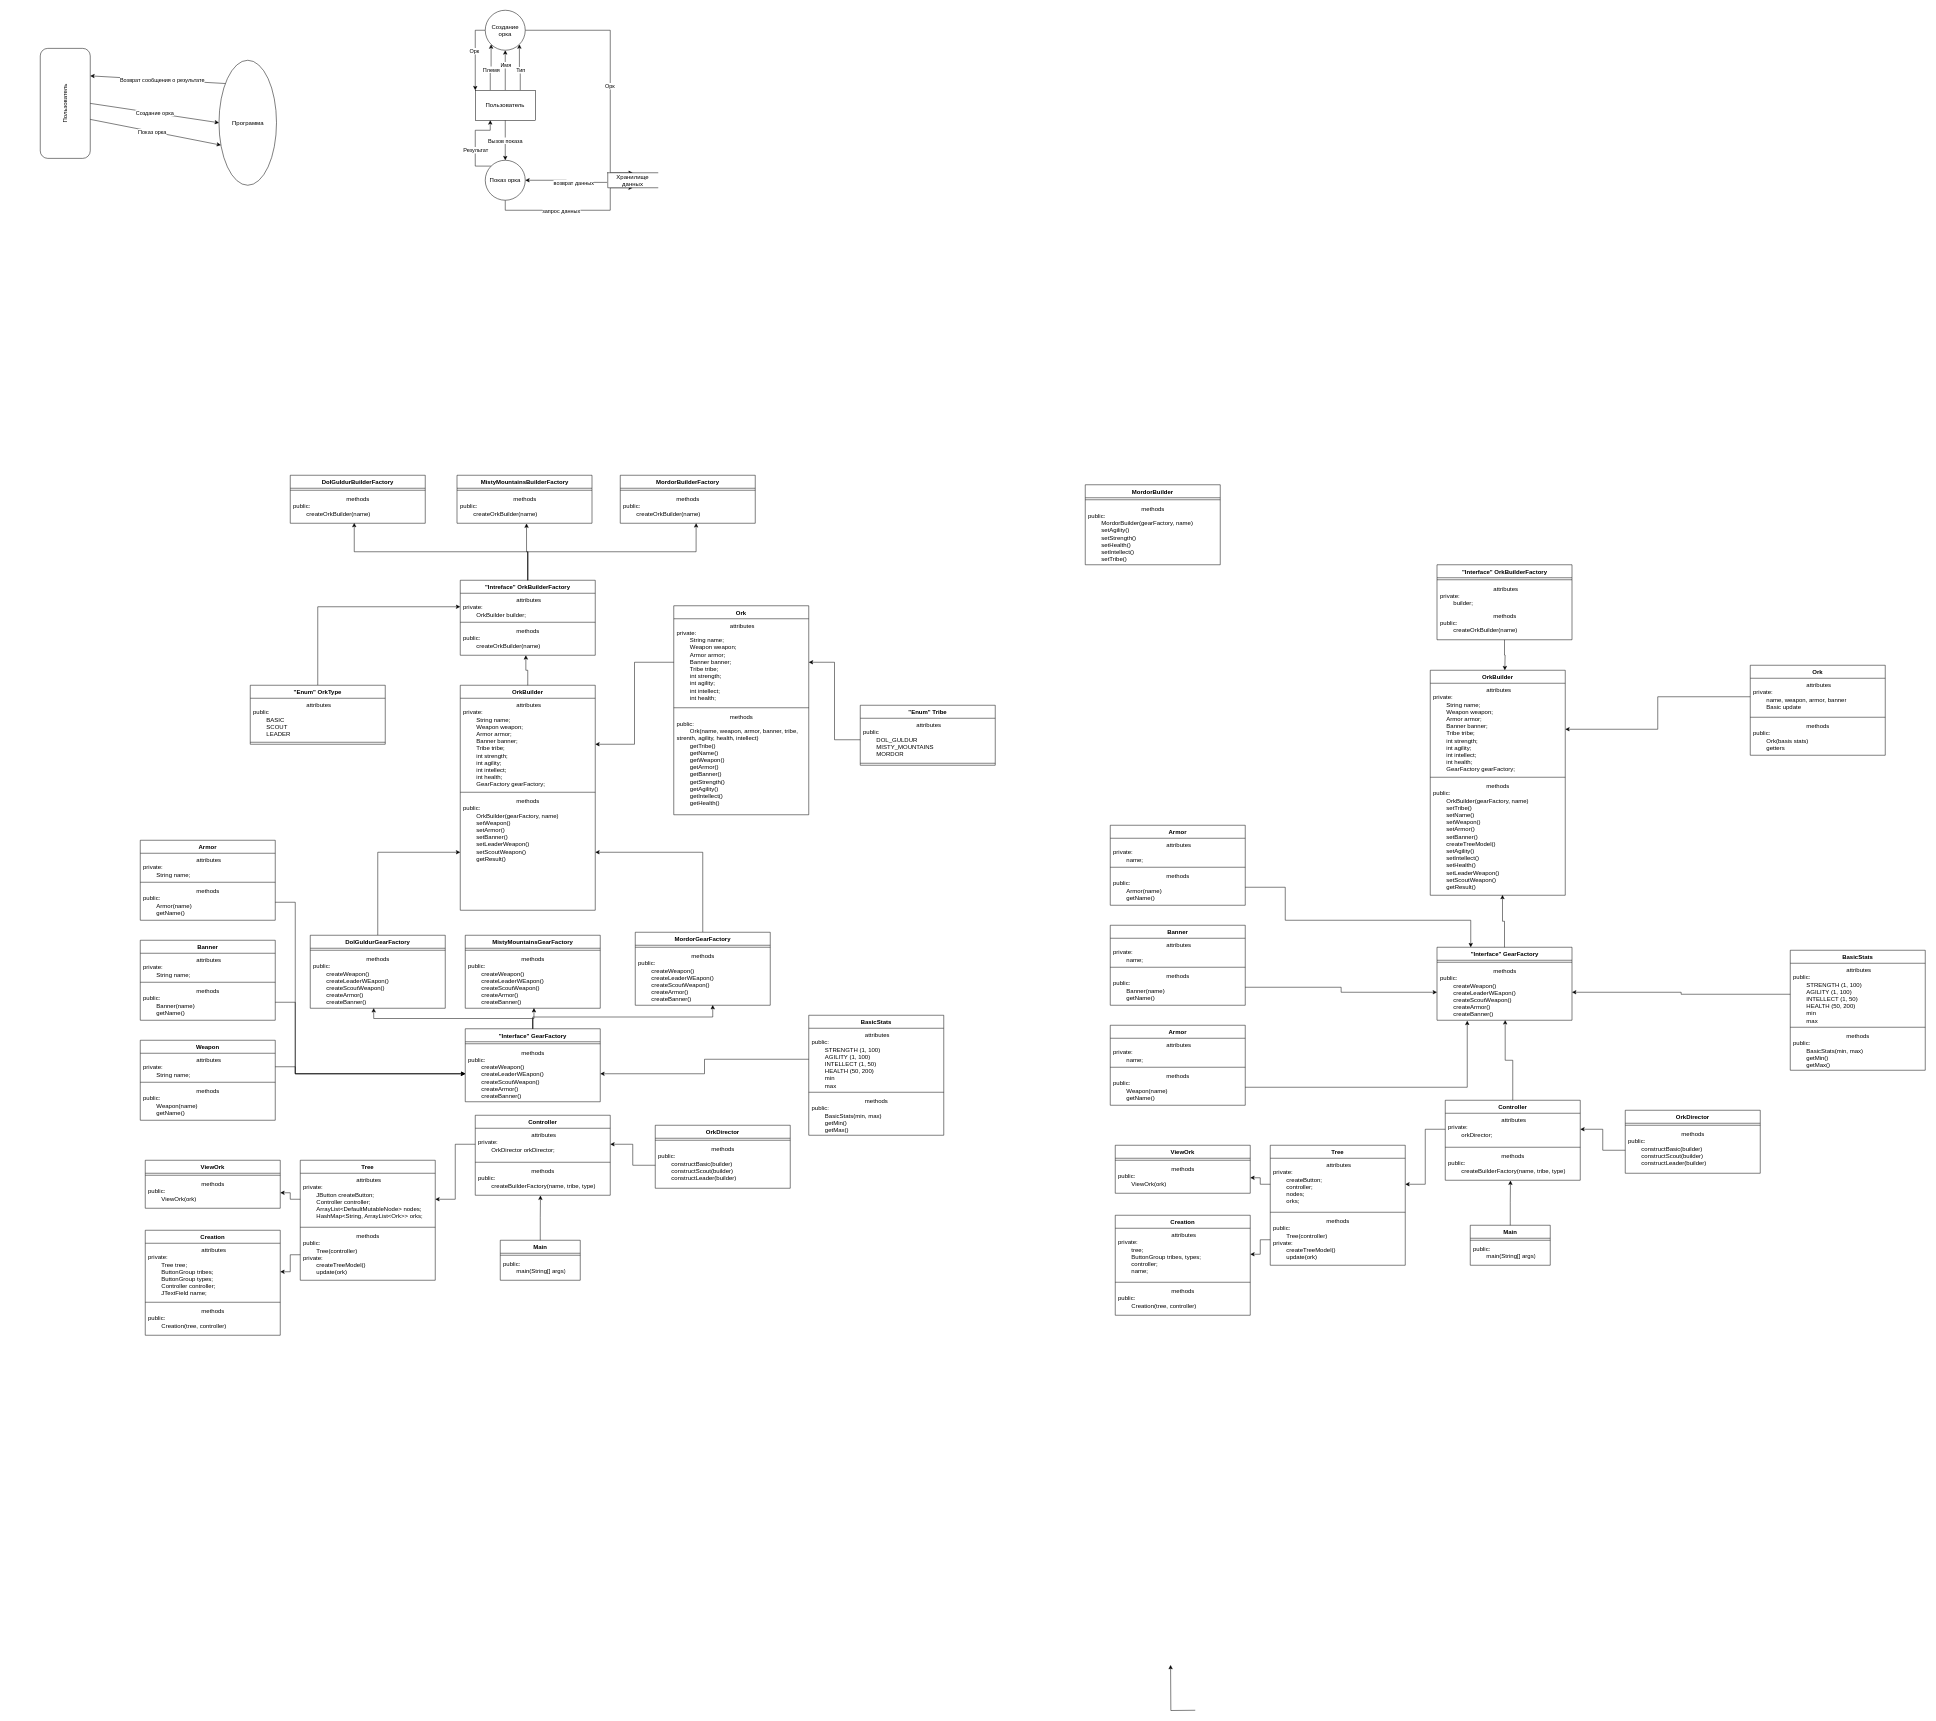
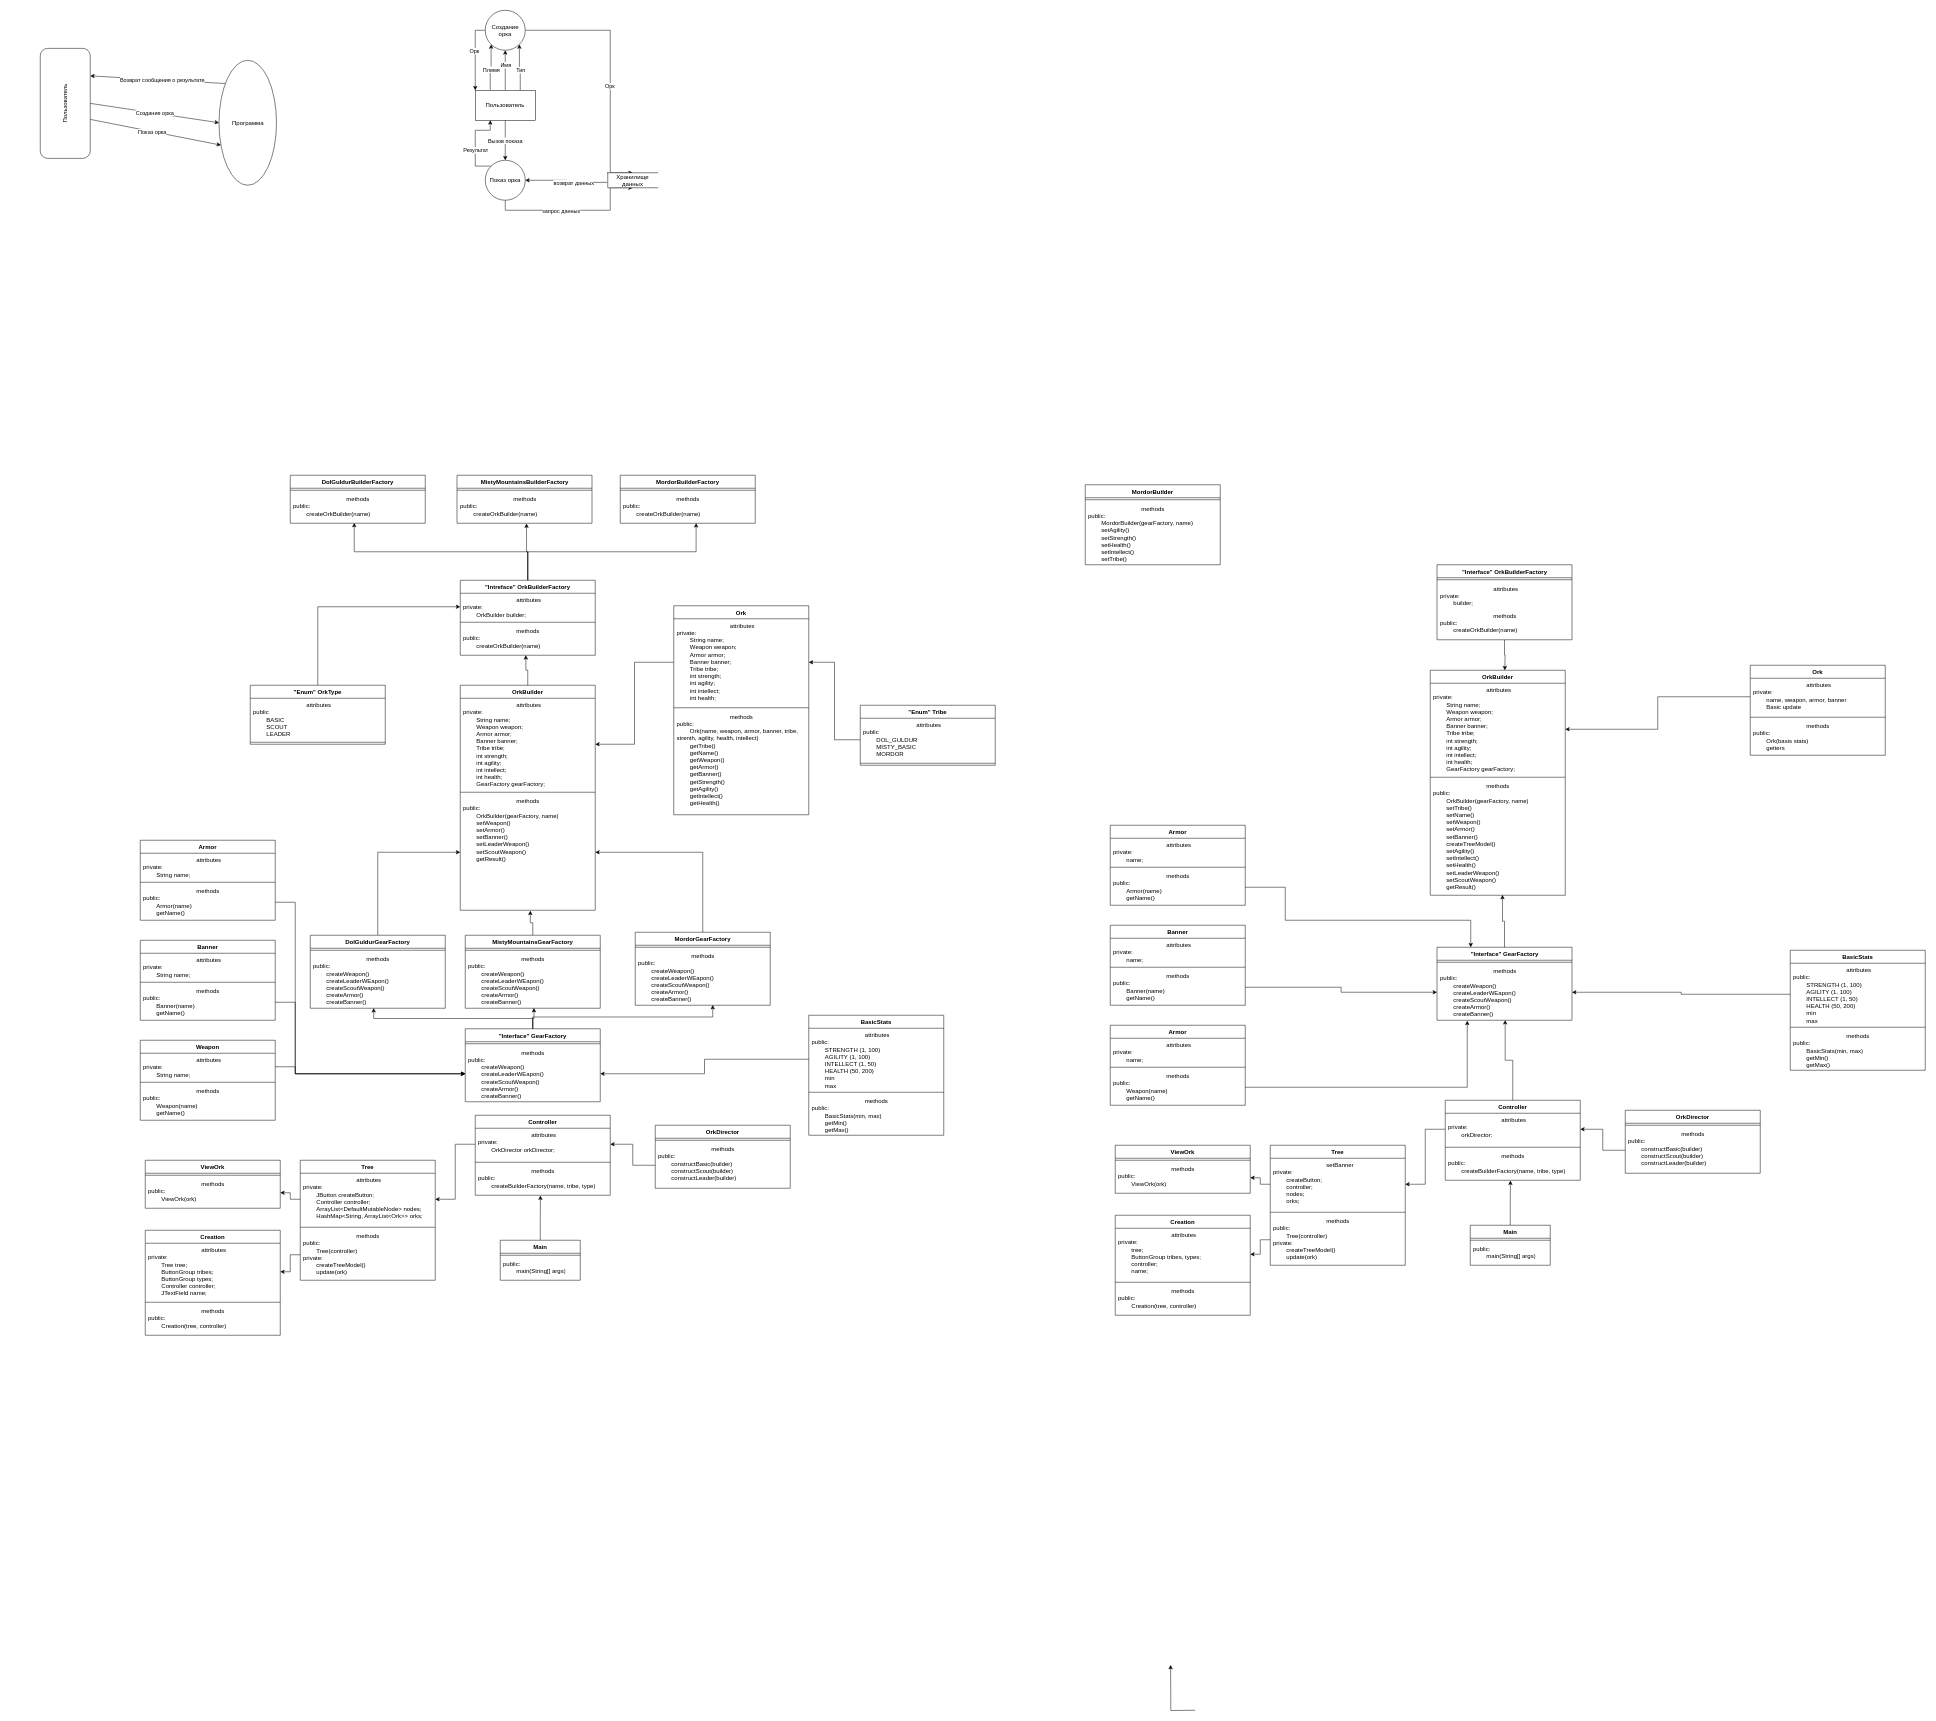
node "attributes public DOL_GULDUR MISTY_MOUNTAINS MORDOR": label "attributes public DOL_GULDUR MISTY_MOUNTAINS MORDOR" -> "attributes public DOL_GULDUR MISTY_BASIC MORDOR"
edge "MistyMountainsGearFactory" -> "methods public: OrkBuilder(gearFactory, name) setWeapon() setArmor() setBanner() setLeaderWeapon() setScoutWeapon() getResult()": added
node "attributes private: createButton; controller; nodes; orks;": label "attributes private: createButton; controller; nodes; orks;" -> "setBanner private: createButton; controller; nodes; orks;"
